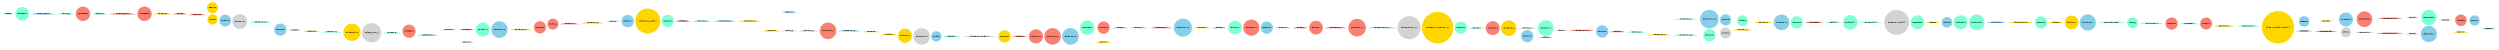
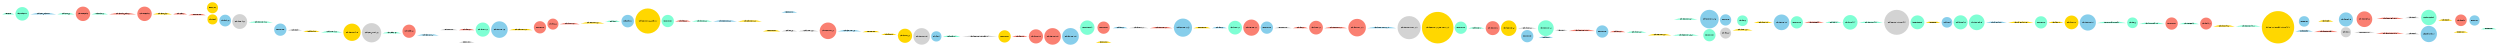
node "(<operator>.indirection,*a2)": fillcolor lightgrey -> gold
